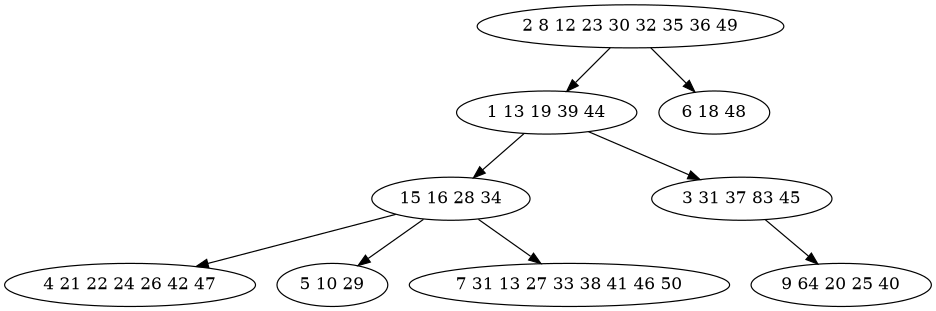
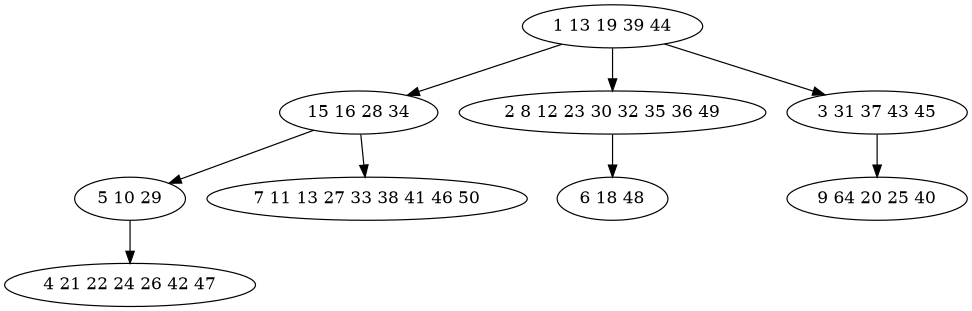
edge "2 8 12 23 30 32 35 36 49" -> "1 13 19 39 44": reversed
node "3 31 37 83 45": label "3 31 37 83 45" -> "3 31 37 43 45"
edge "15 16 28 34" -> "4 21 22 24 26 42 47": now "5 10 29" -> "4 21 22 24 26 42 47"
node "7 31 13 27 33 38 41 46 50": label "7 31 13 27 33 38 41 46 50" -> "7 11 13 27 33 38 41 46 50"
